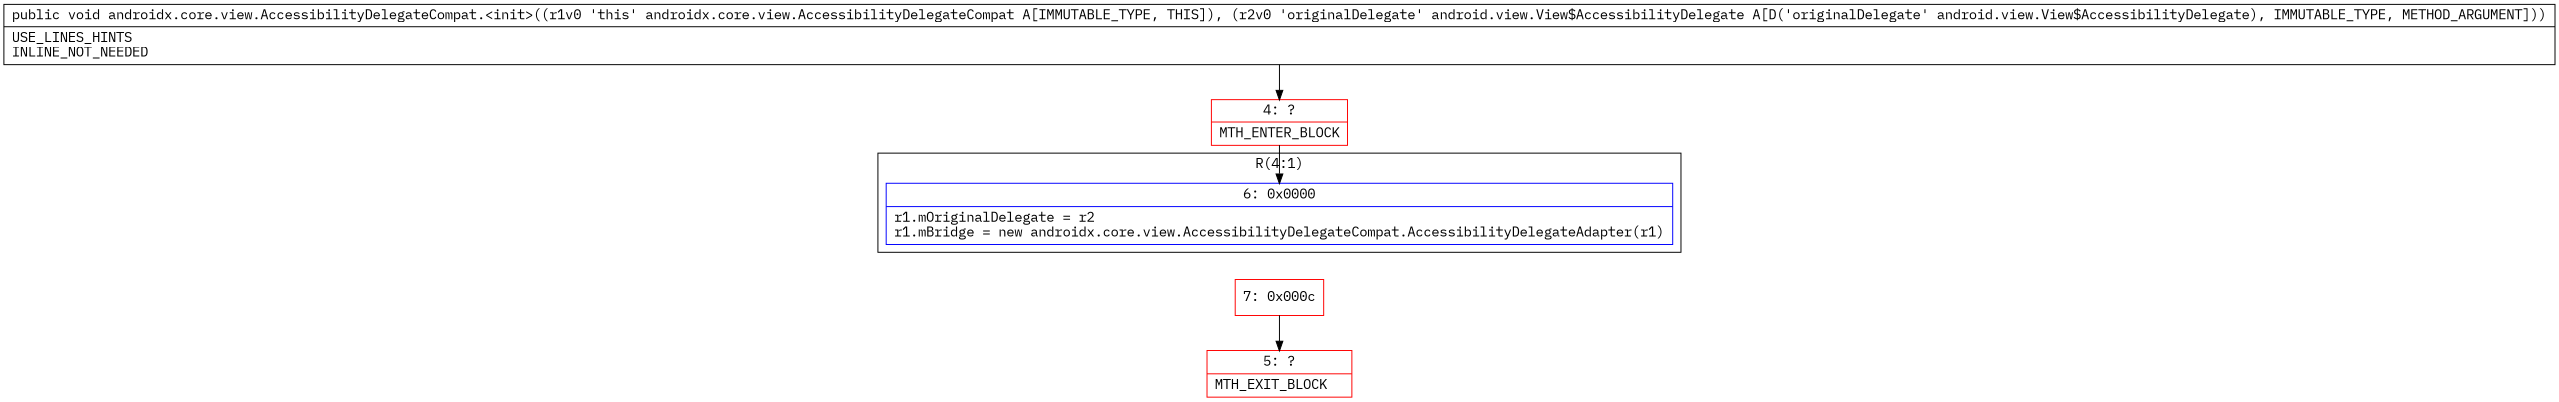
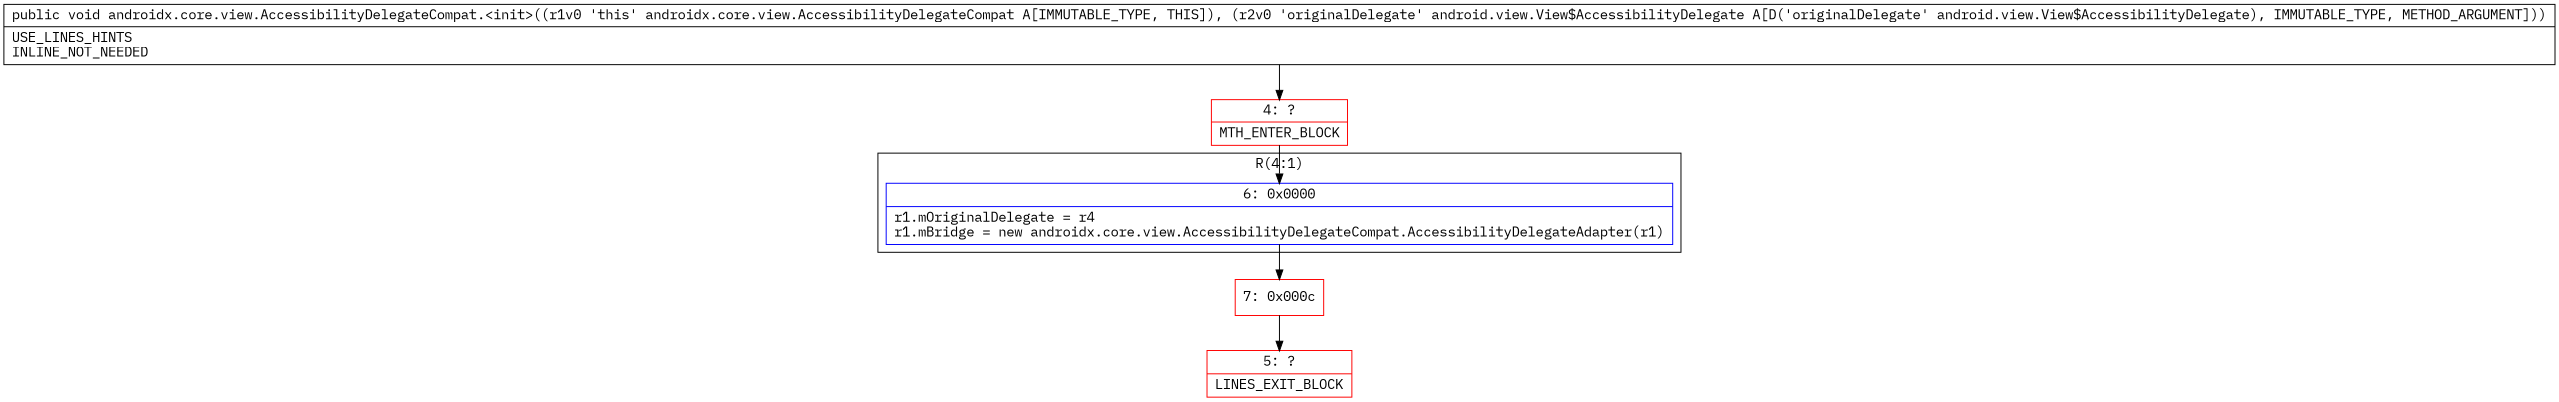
node "6: 0x0000": text "r1.mOriginalDelegate = r2" -> "r1.mOriginalDelegate = r4"
edge "6: 0x0000" -> "7: 0x000c": added
node "5: ?": text "MTH_EXIT_BLOCK" -> "LINES_EXIT_BLOCK"
